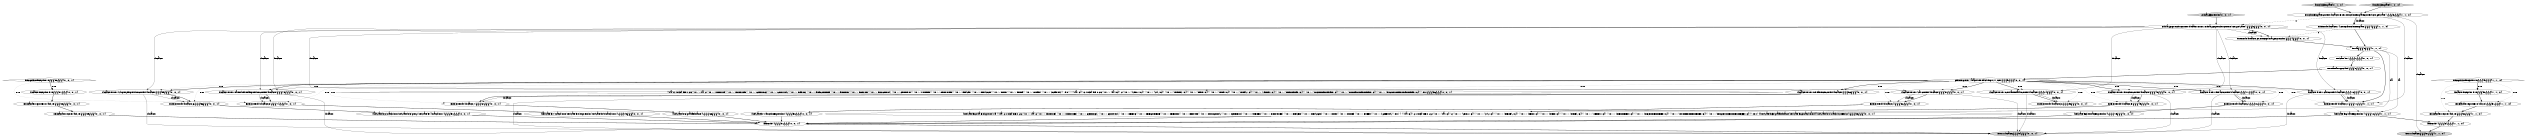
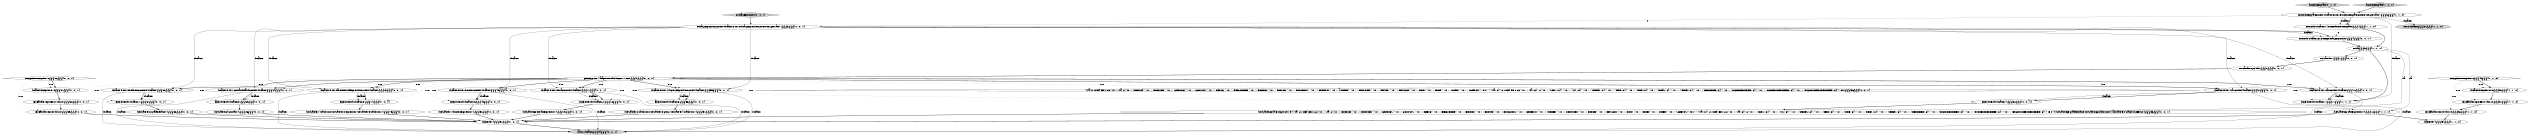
edge "RecognitionException re@@@86@@@['0', '0', '1']" -> "enterOuterAlt(_localctx,8)@@@74@@@['0', '0', '1']": now "RecognitionException re@@@86@@@['0', '0', '1']" -> "_errHandler.recover(this,re)@@@89@@@['0', '0', '1']"
node "{setState(564)constant()}@@@26@@@['0', '0', '1']": added
edge "{exitRule()}@@@54@@@['1', '1', '0']" -> "return _localctx@@@57@@@['1', '1', '0']": removed
